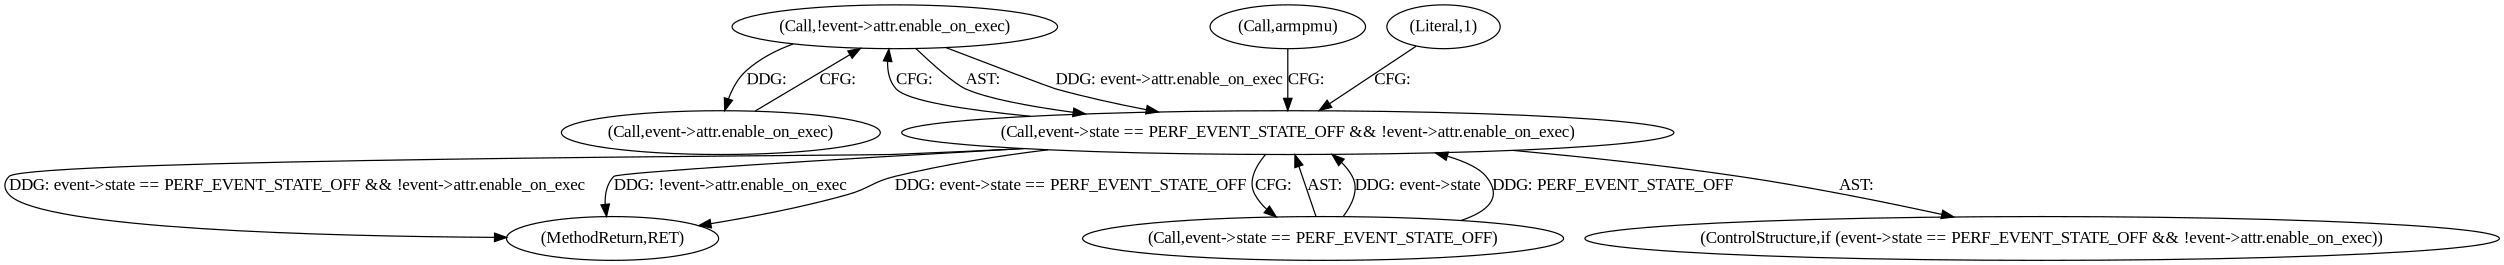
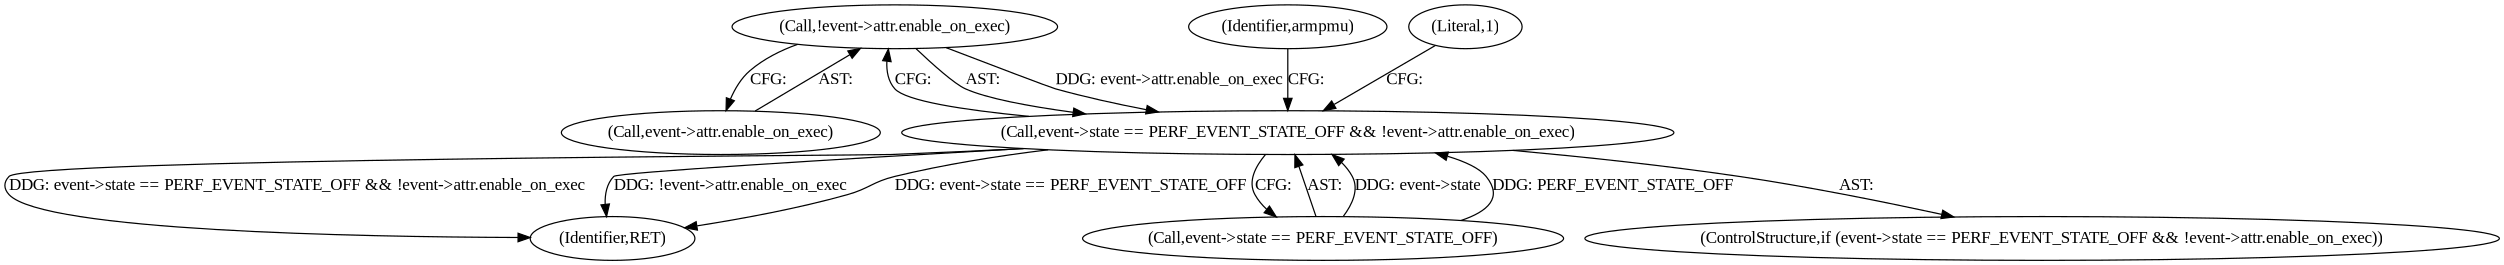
node "(Call,armpmu)": label "(Call,armpmu)" -> "(Identifier,armpmu)"
edge "(Call,!event->attr.enable_on_exec)" -> "(Call,event->attr.enable_on_exec)": label "DDG: " -> "CFG: "
edge "(Call,event->attr.enable_on_exec)" -> "(Call,!event->attr.enable_on_exec)": label "CFG: " -> "AST: "
node "(MethodReturn,RET)": label "(MethodReturn,RET)" -> "(Identifier,RET)"
